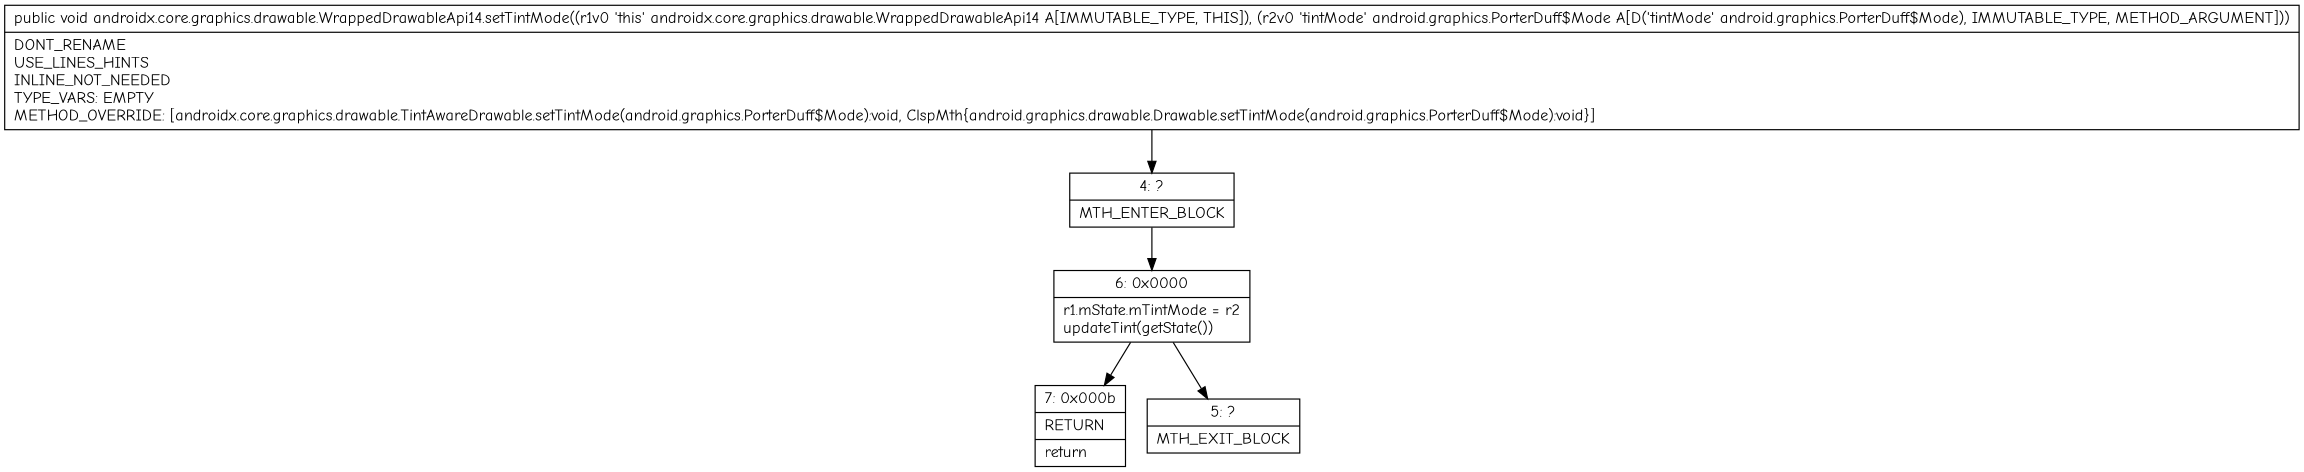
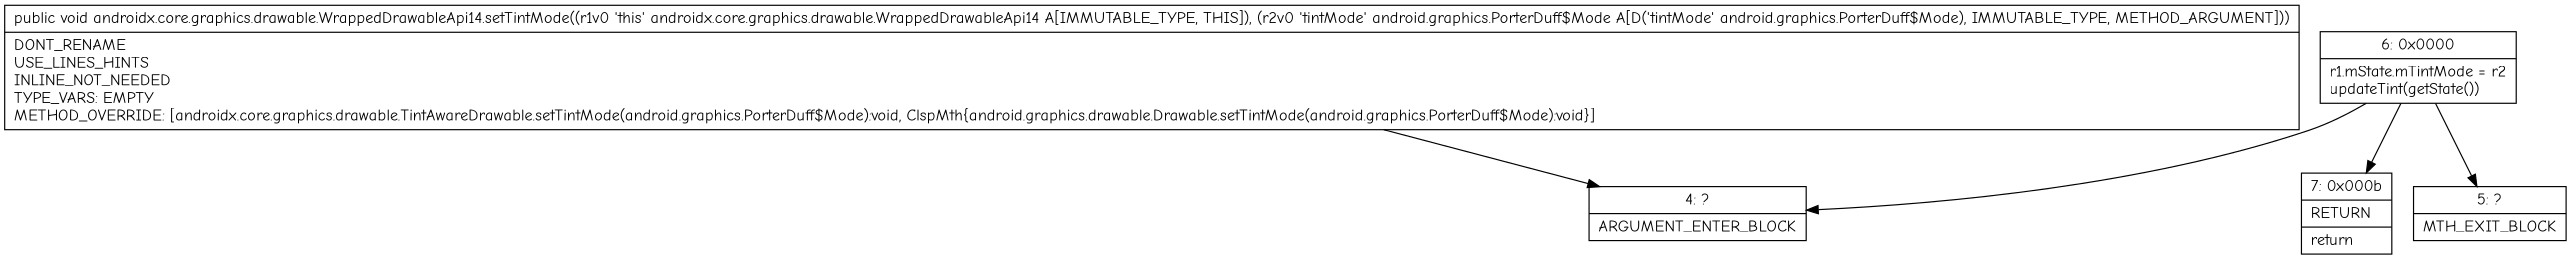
node "4: ?": text "MTH_ENTER_BLOCK" -> "ARGUMENT_ENTER_BLOCK"
edge "4: ?" -> "6: 0x0000": reversed
